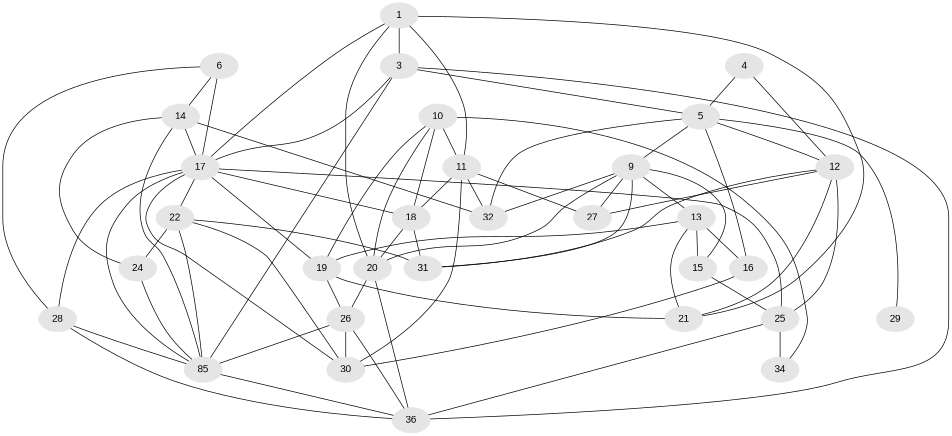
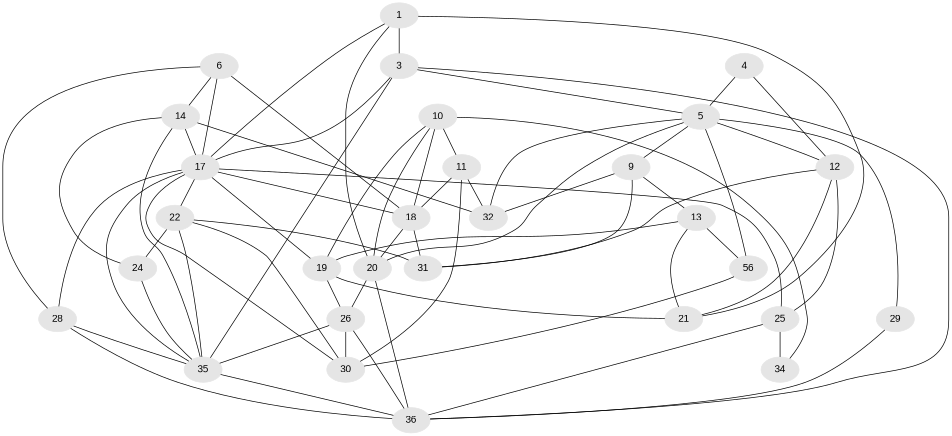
edge "1" -- "11": removed
edge "6" -- "18": added
node "27": removed
edge "9" -- "20": now "5" -- "20"
node "15": removed
node "16": label "16" -> "56"
node "85": label "85" -> "35"
edge "29" -- "36": added
